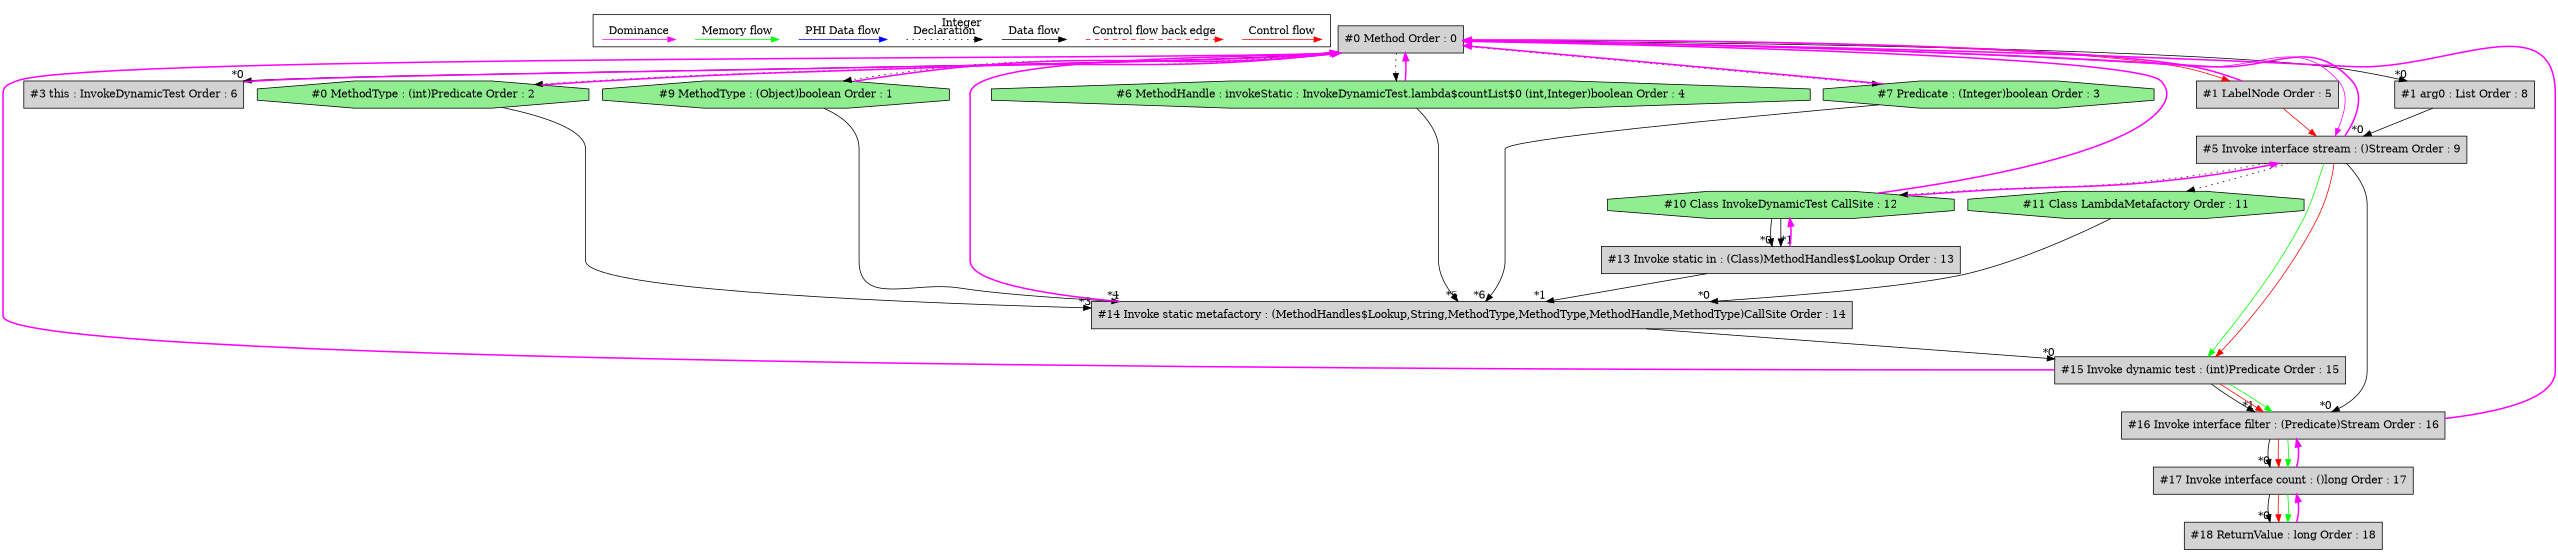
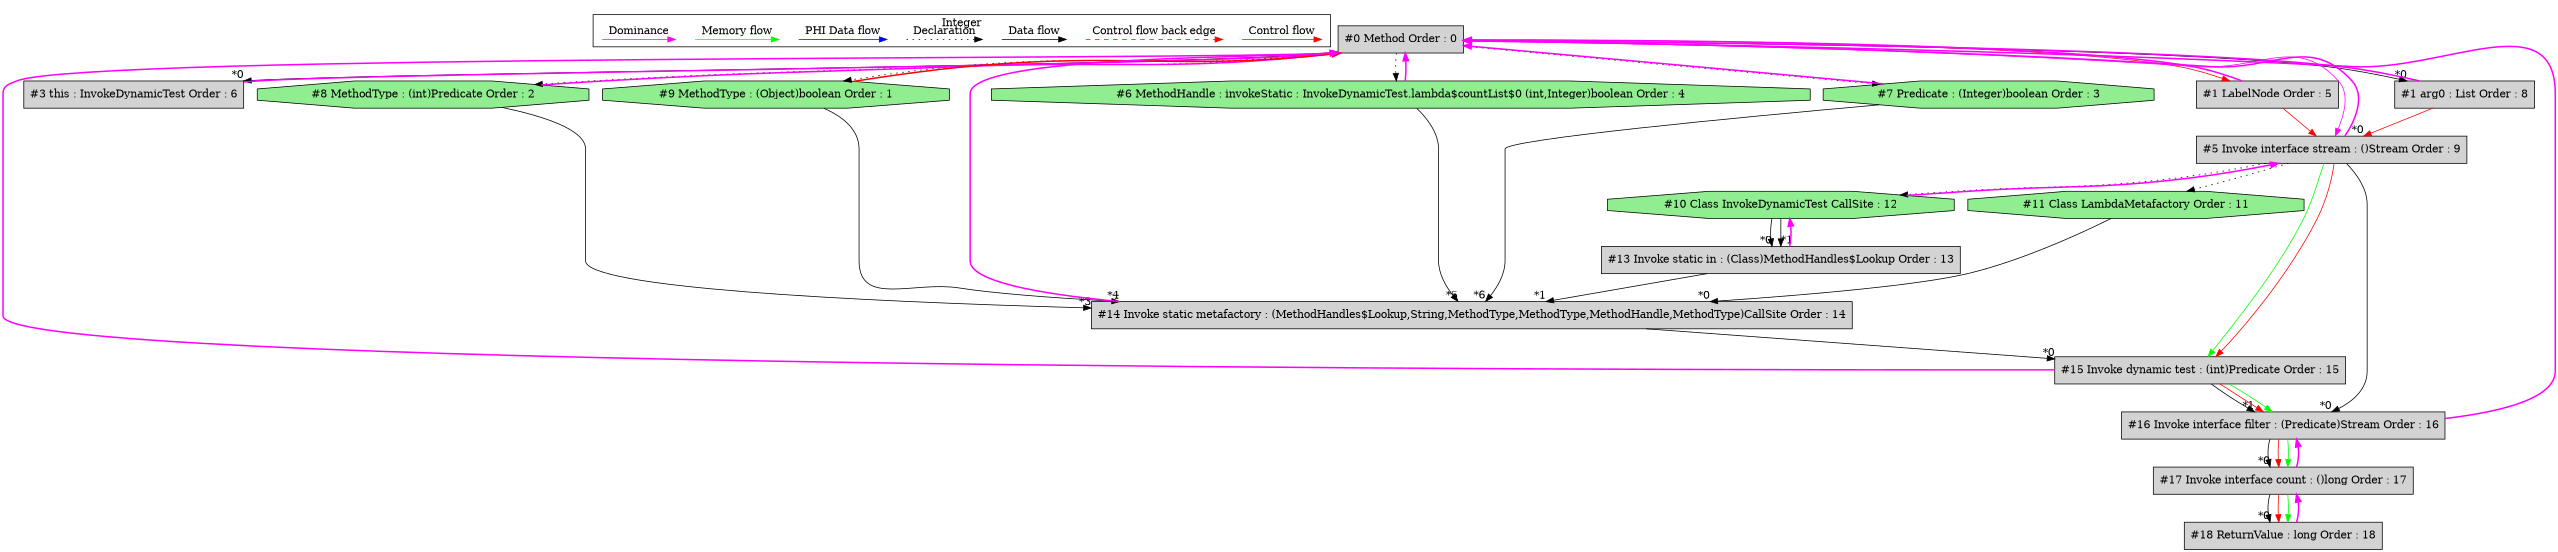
edge "#9 MethodType : (Object)boolean Order : 1" -> "#0 Method Order : 0": color fuchsia -> red
edge "#10 Class InvokeDynamicTest CallSite : 12" -> "#0 Method Order : 0": now "#1 arg0 : List Order : 8" -> "#0 Method Order : 0"
node "#0 MethodType : (int)Predicate Order : 2": label "#0 MethodType : (int)Predicate Order : 2" -> "#8 MethodType : (int)Predicate Order : 2"
edge "#1 arg0 : List Order : 8" -> "#5 Invoke interface stream : ()Stream Order : 9": color black -> red
